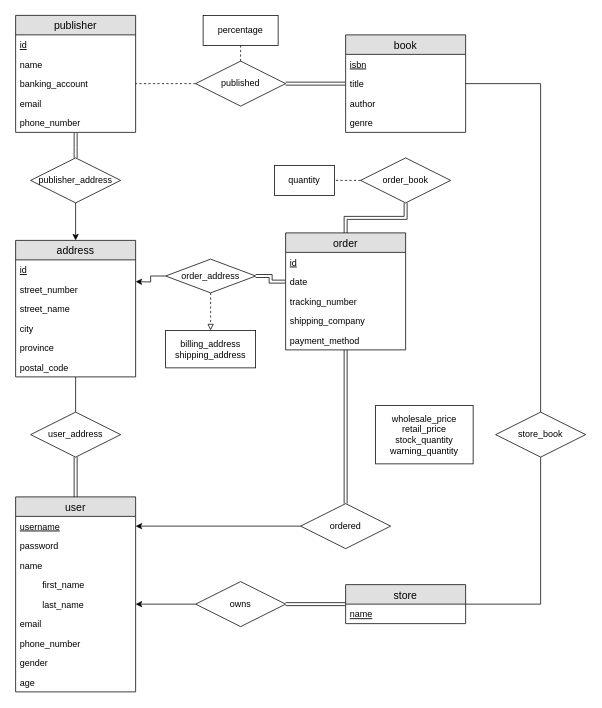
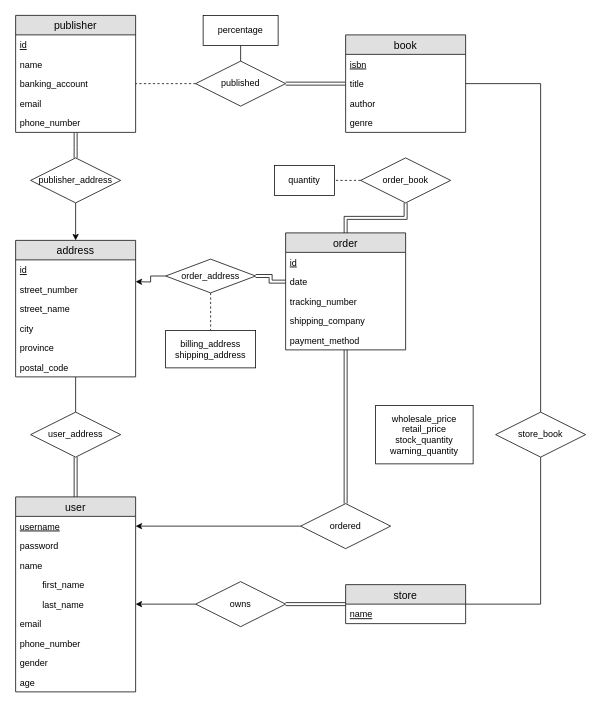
edge "percentage" -- "published": style dashed -> solid
edge "order_address" -> "billing_address shipping_address": arrowhead block -> none
